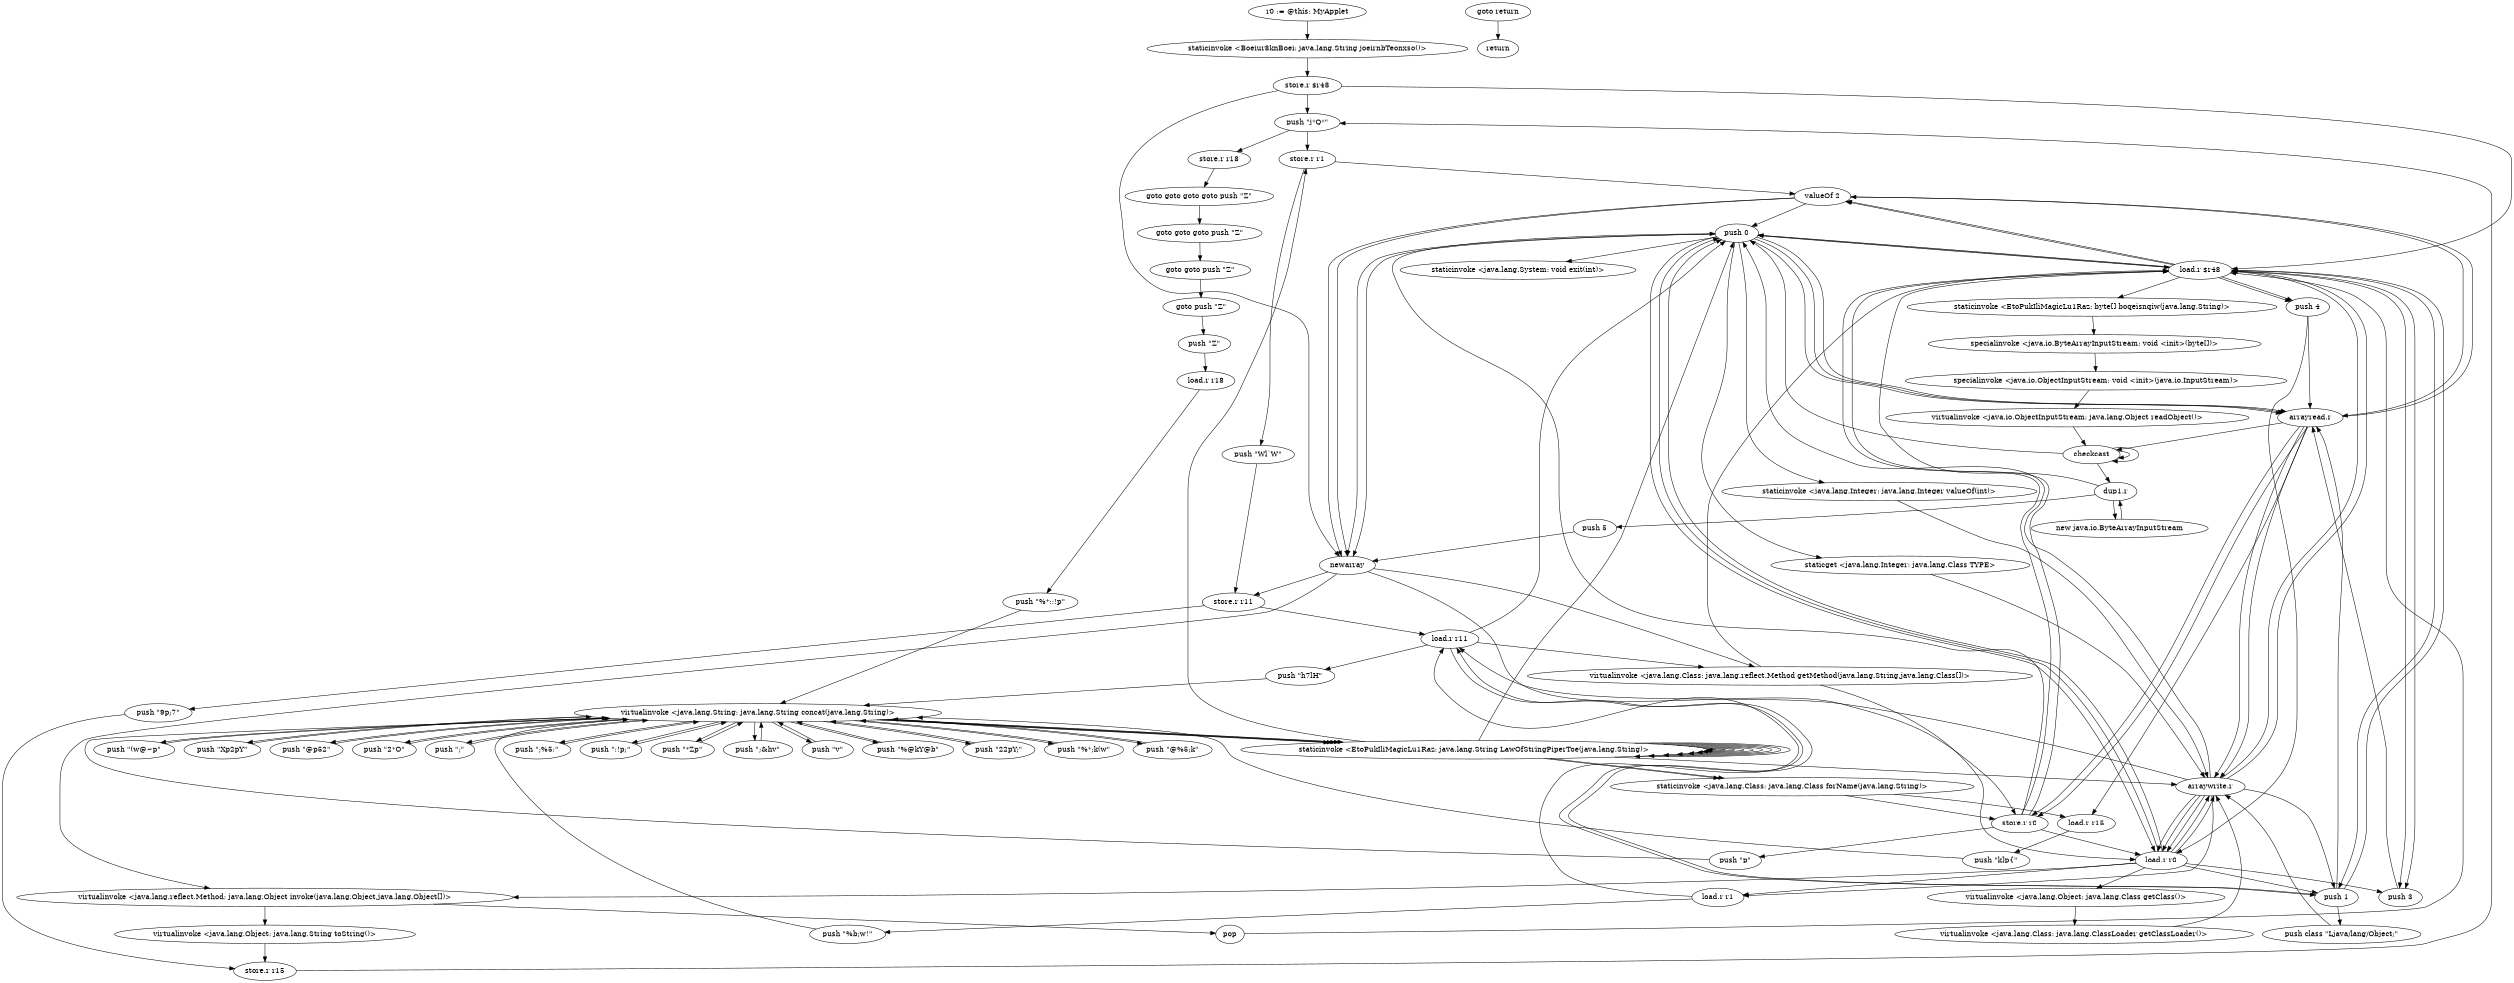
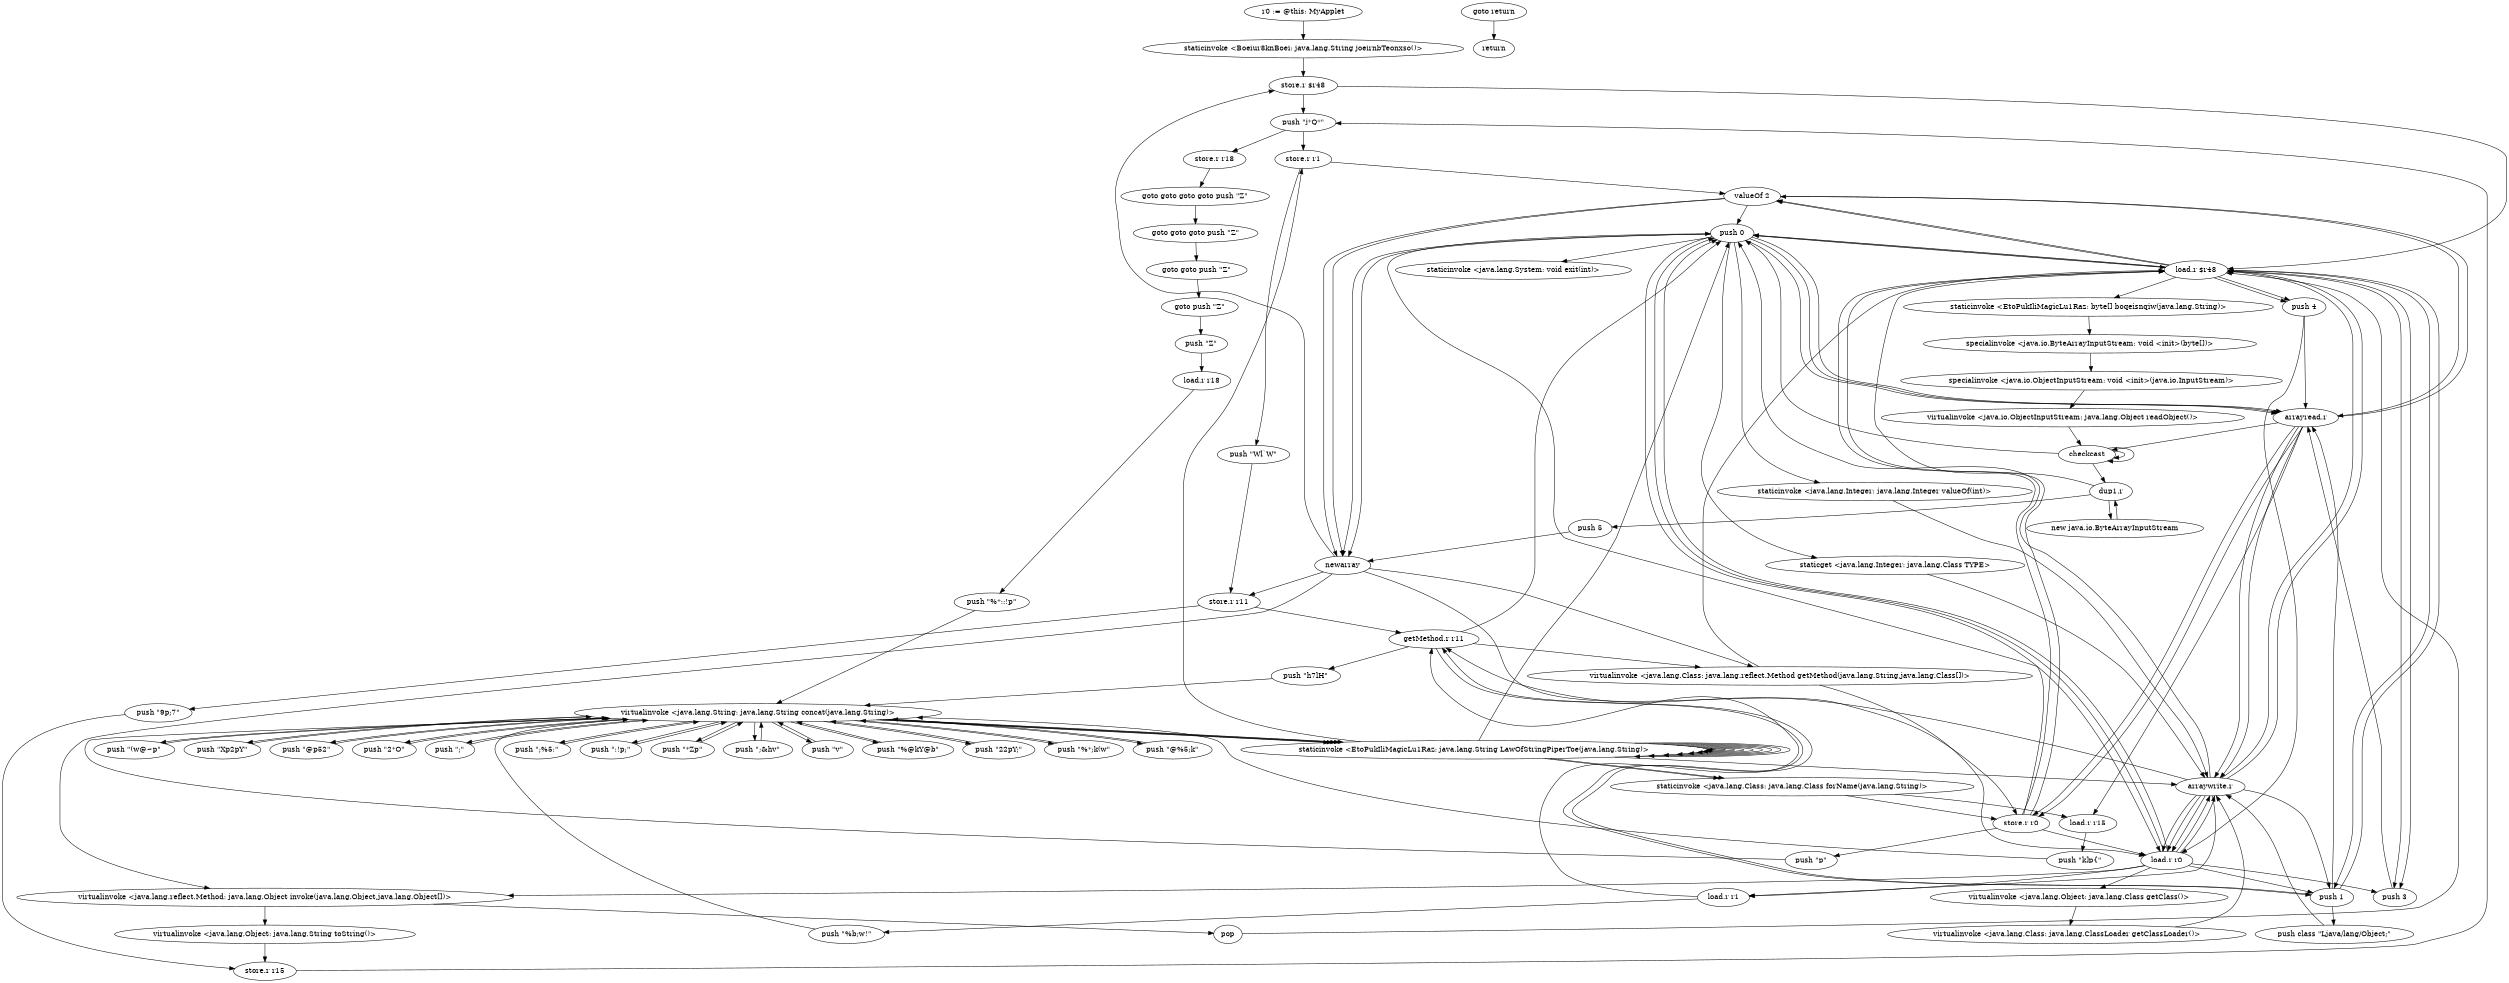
edge "store.r $r48" -> "newarray": reversed
node "load.r r11": label "load.r r11" -> "getMethod.r r11"
